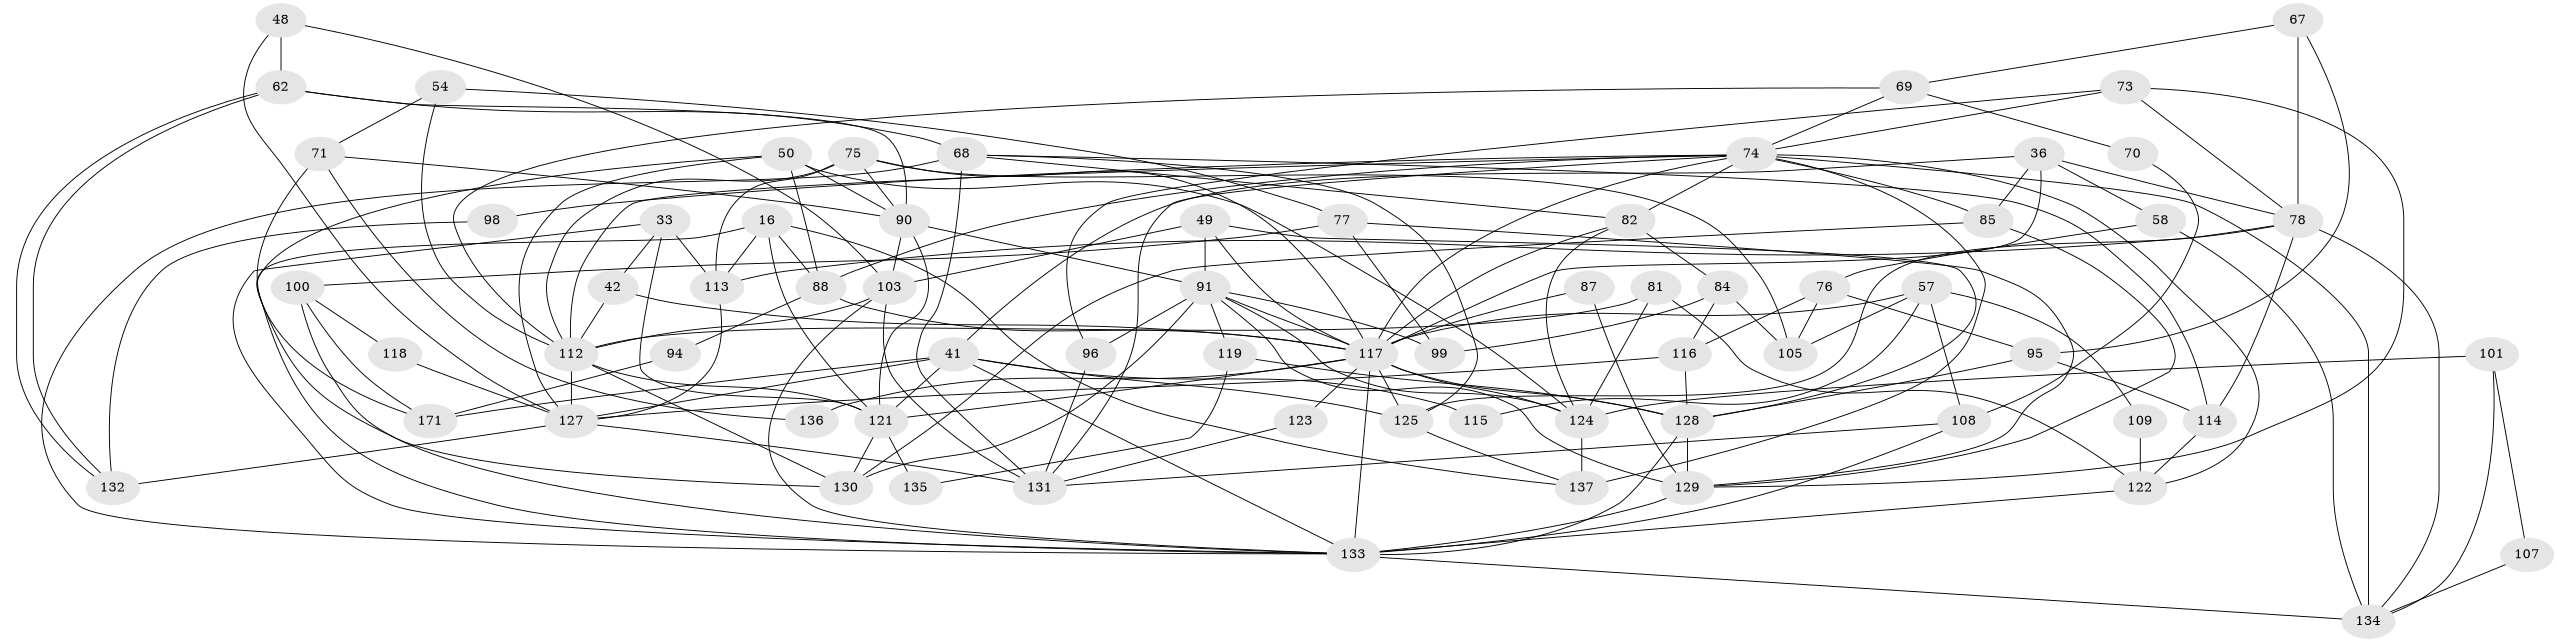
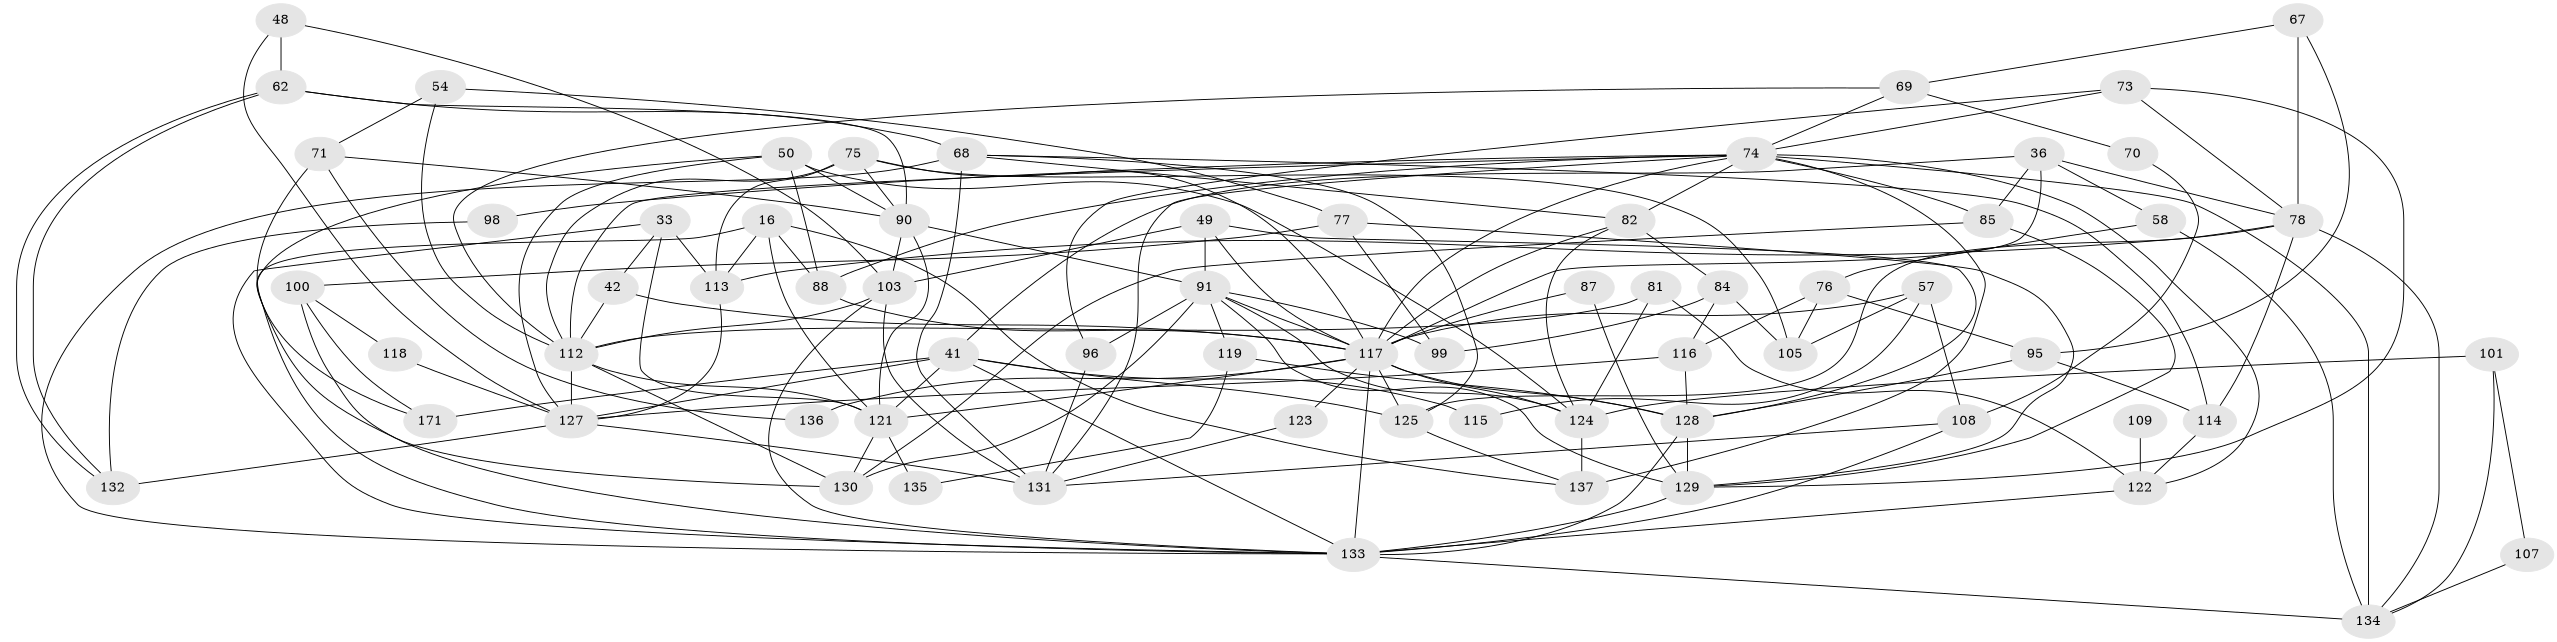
edge "57" -- "109": removed
node "94": removed
